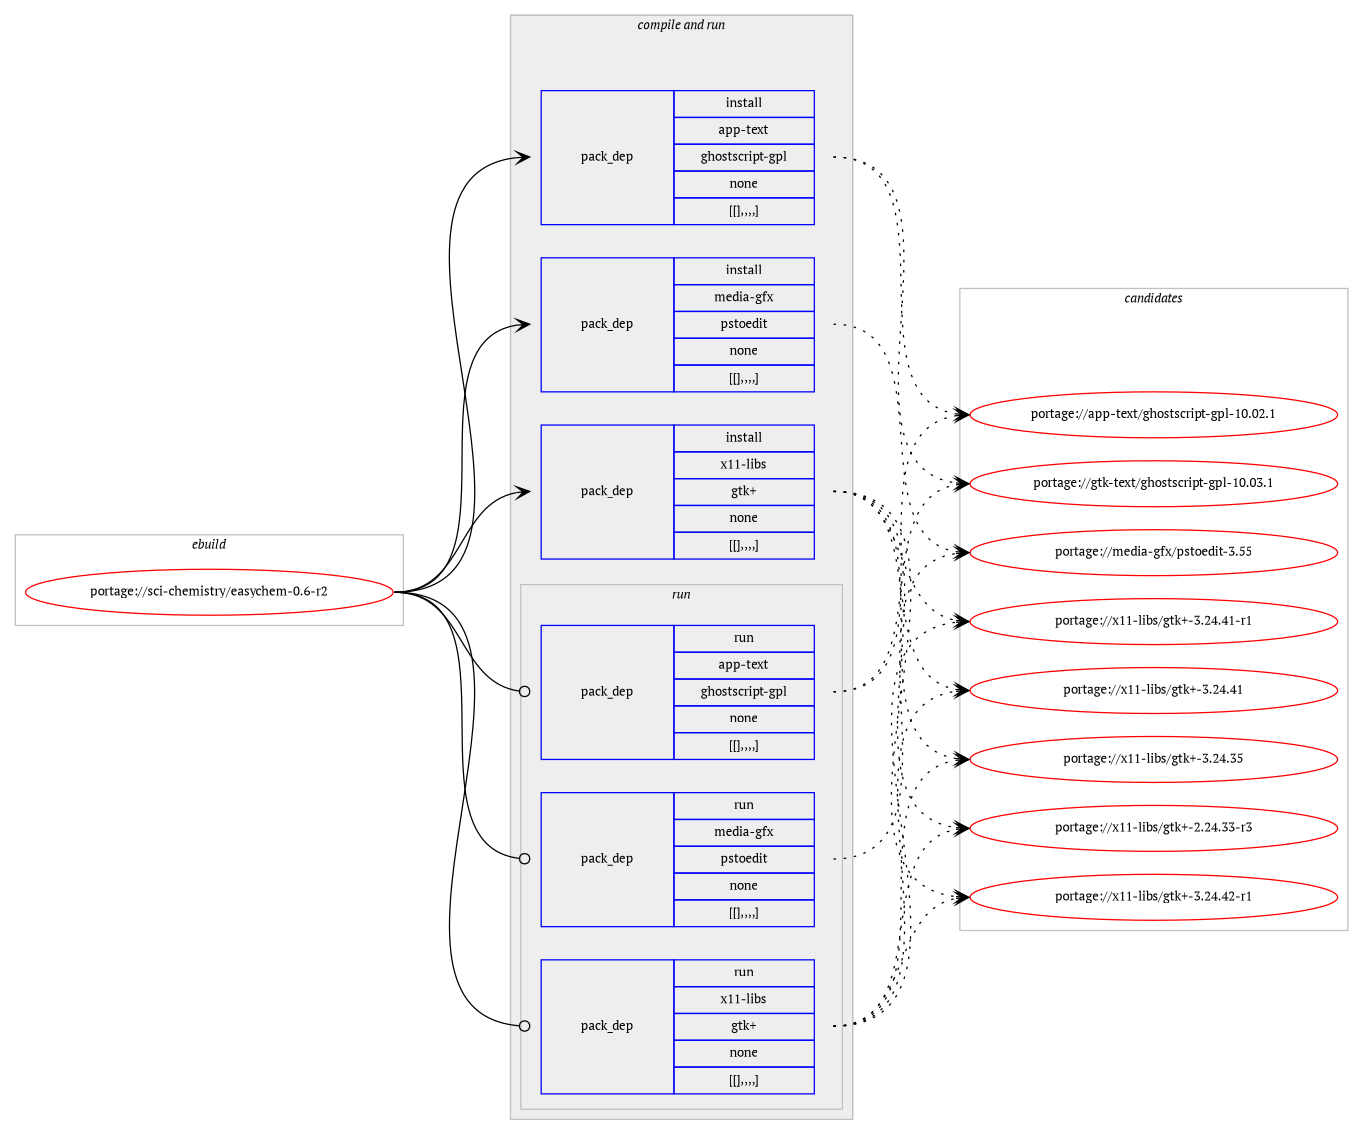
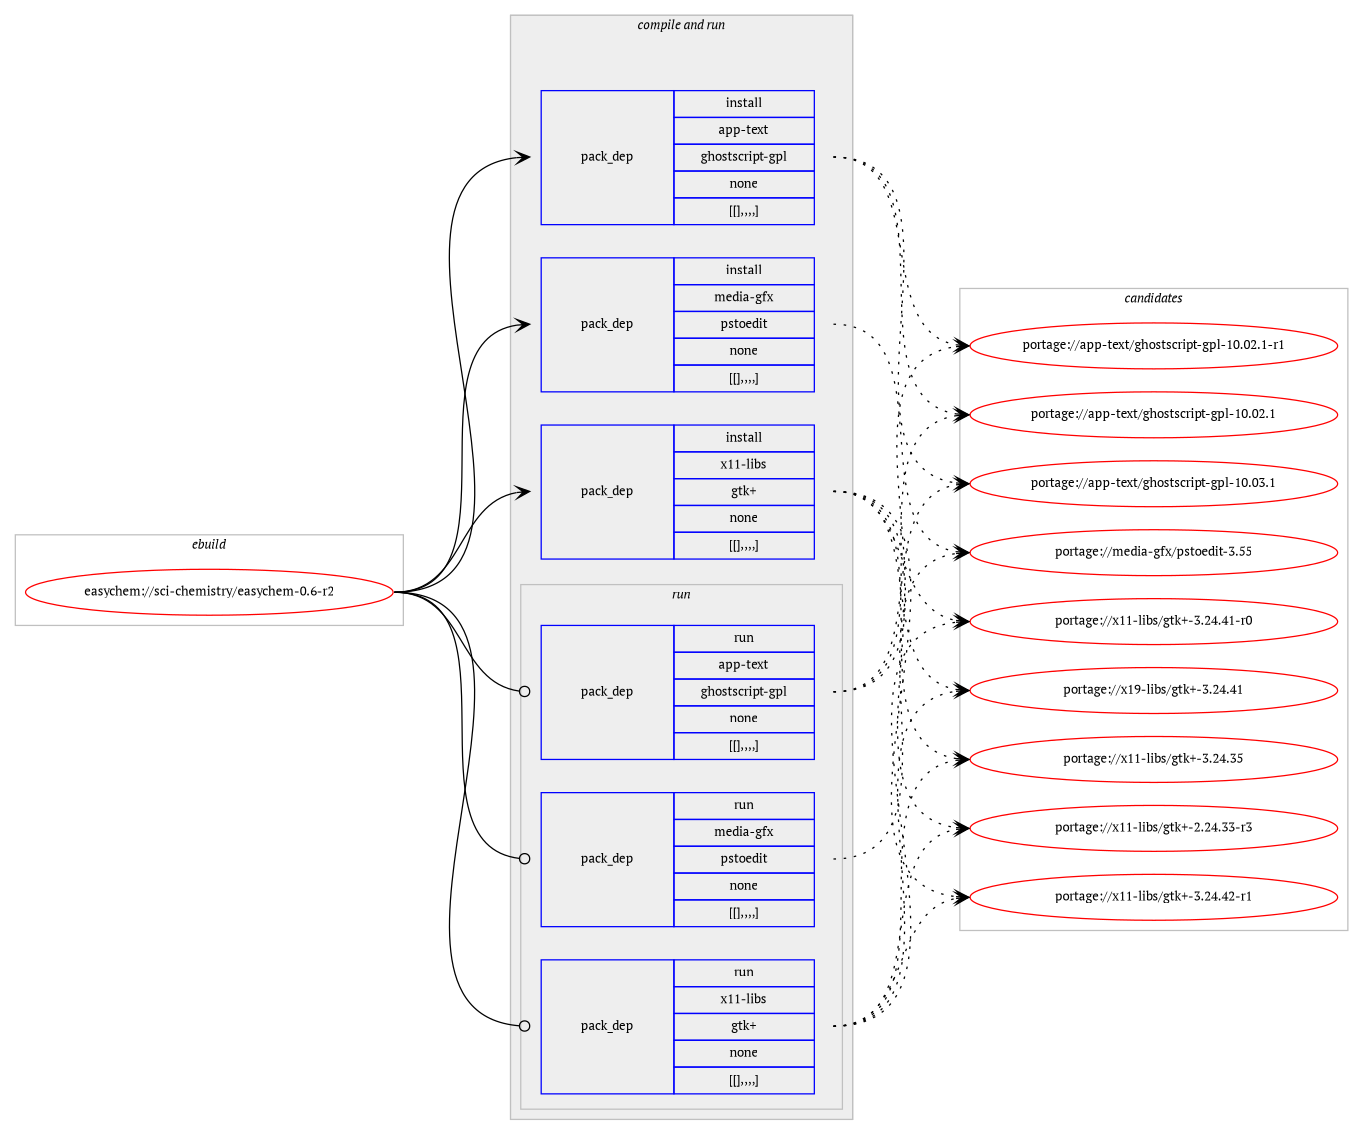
node "portage://app-text/ghostscript-gpl-10.02.1-r1": added
node "portage://gtk-text/ghostscript-gpl-10.03.1": label "portage://gtk-text/ghostscript-gpl-10.03.1" -> "portage://app-text/ghostscript-gpl-10.03.1"
node "portage://sci-chemistry/easychem-0.6-r2": label "portage://sci-chemistry/easychem-0.6-r2" -> "easychem://sci-chemistry/easychem-0.6-r2"
node "portage://x11-libs/gtk+-3.24.41-r1": label "portage://x11-libs/gtk+-3.24.41-r1" -> "portage://x11-libs/gtk+-3.24.41-r0"
node "portage://x11-libs/gtk+-3.24.41": label "portage://x11-libs/gtk+-3.24.41" -> "portage://x19-libs/gtk+-3.24.41"
